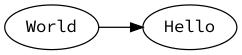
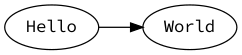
edge "World" -> "Hello": reversed
